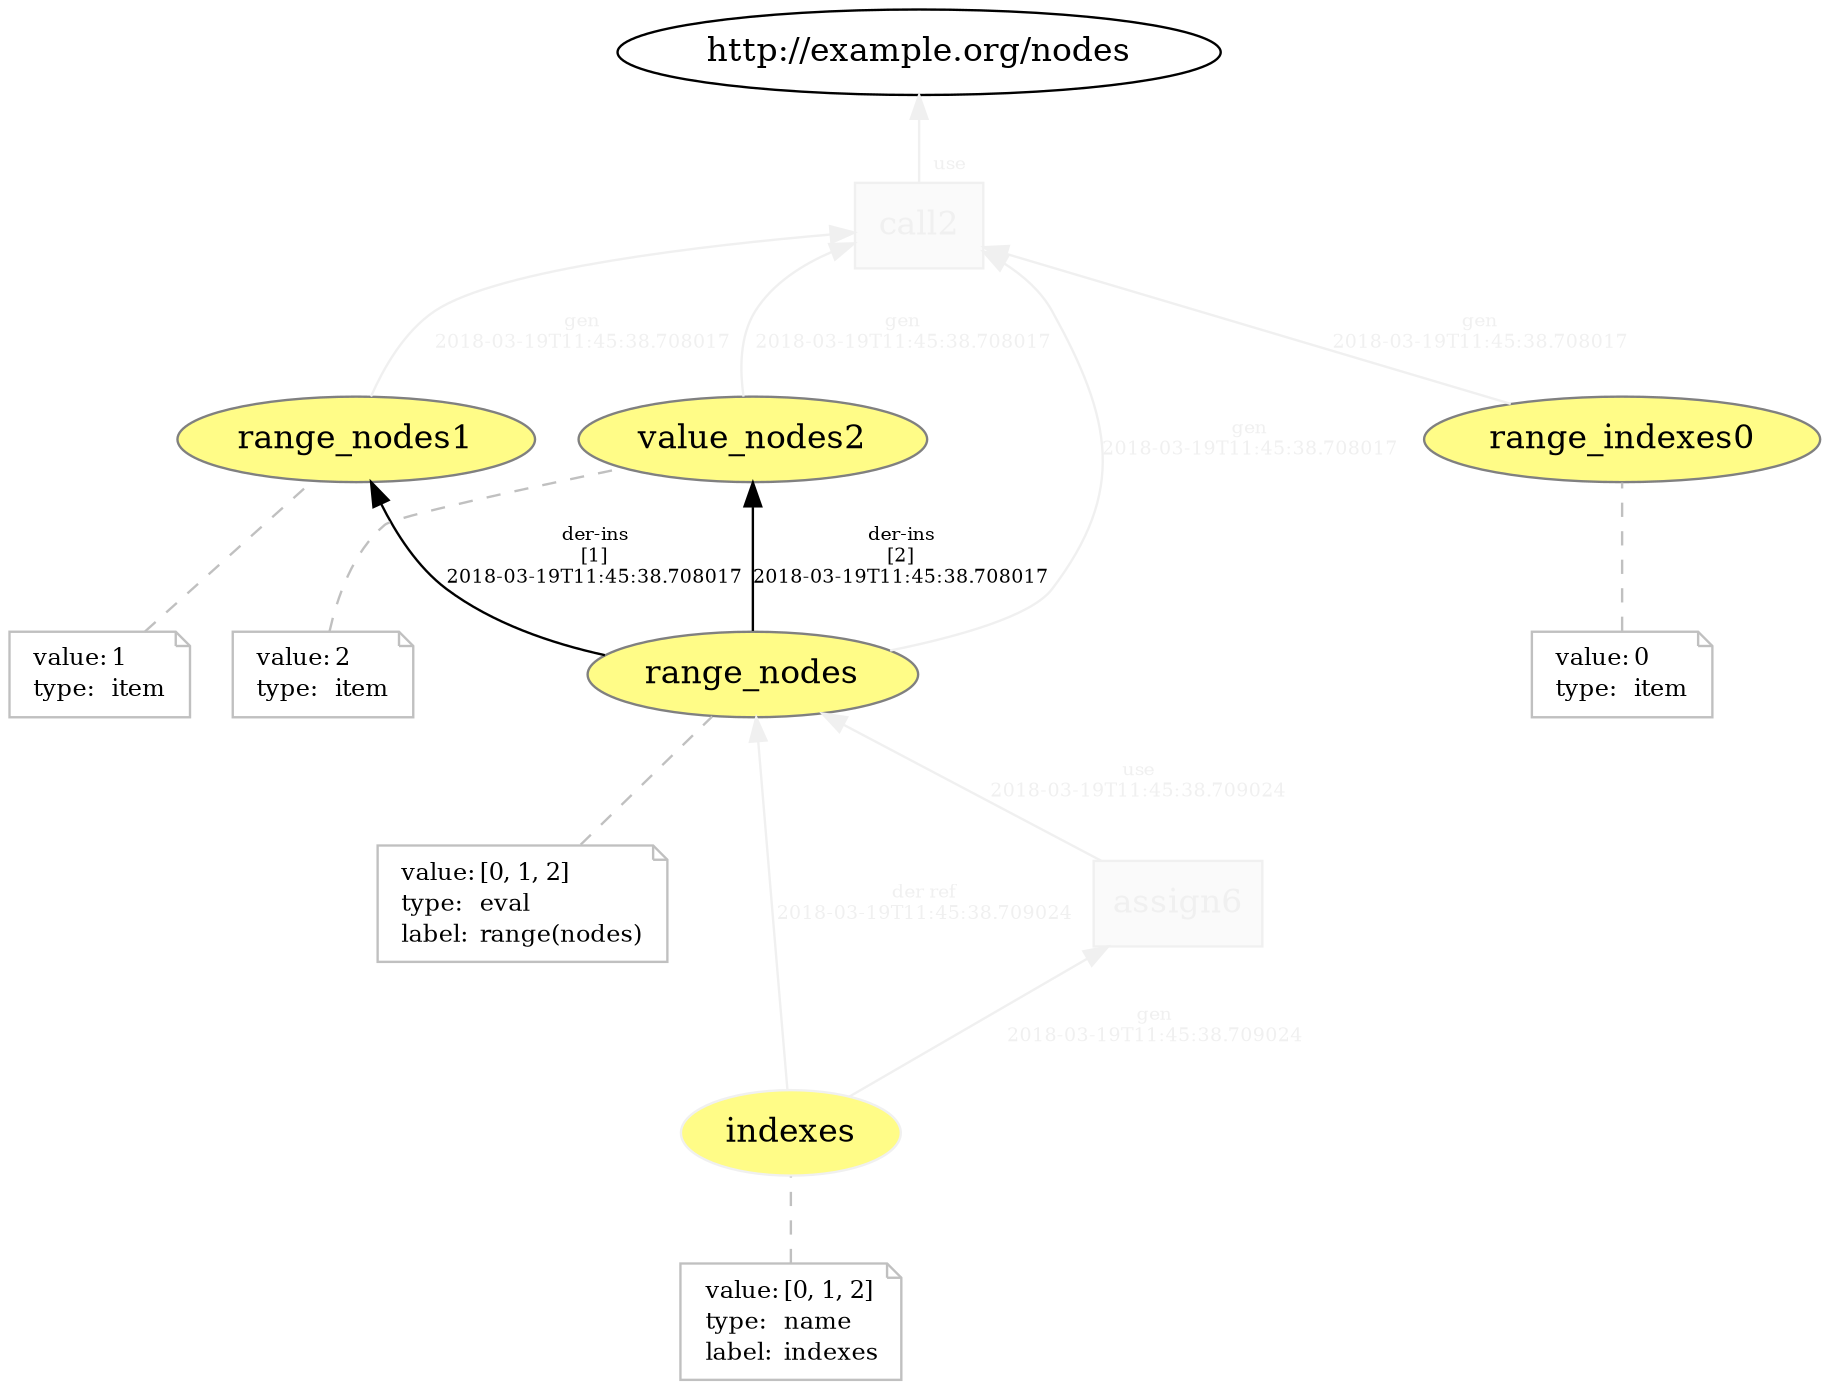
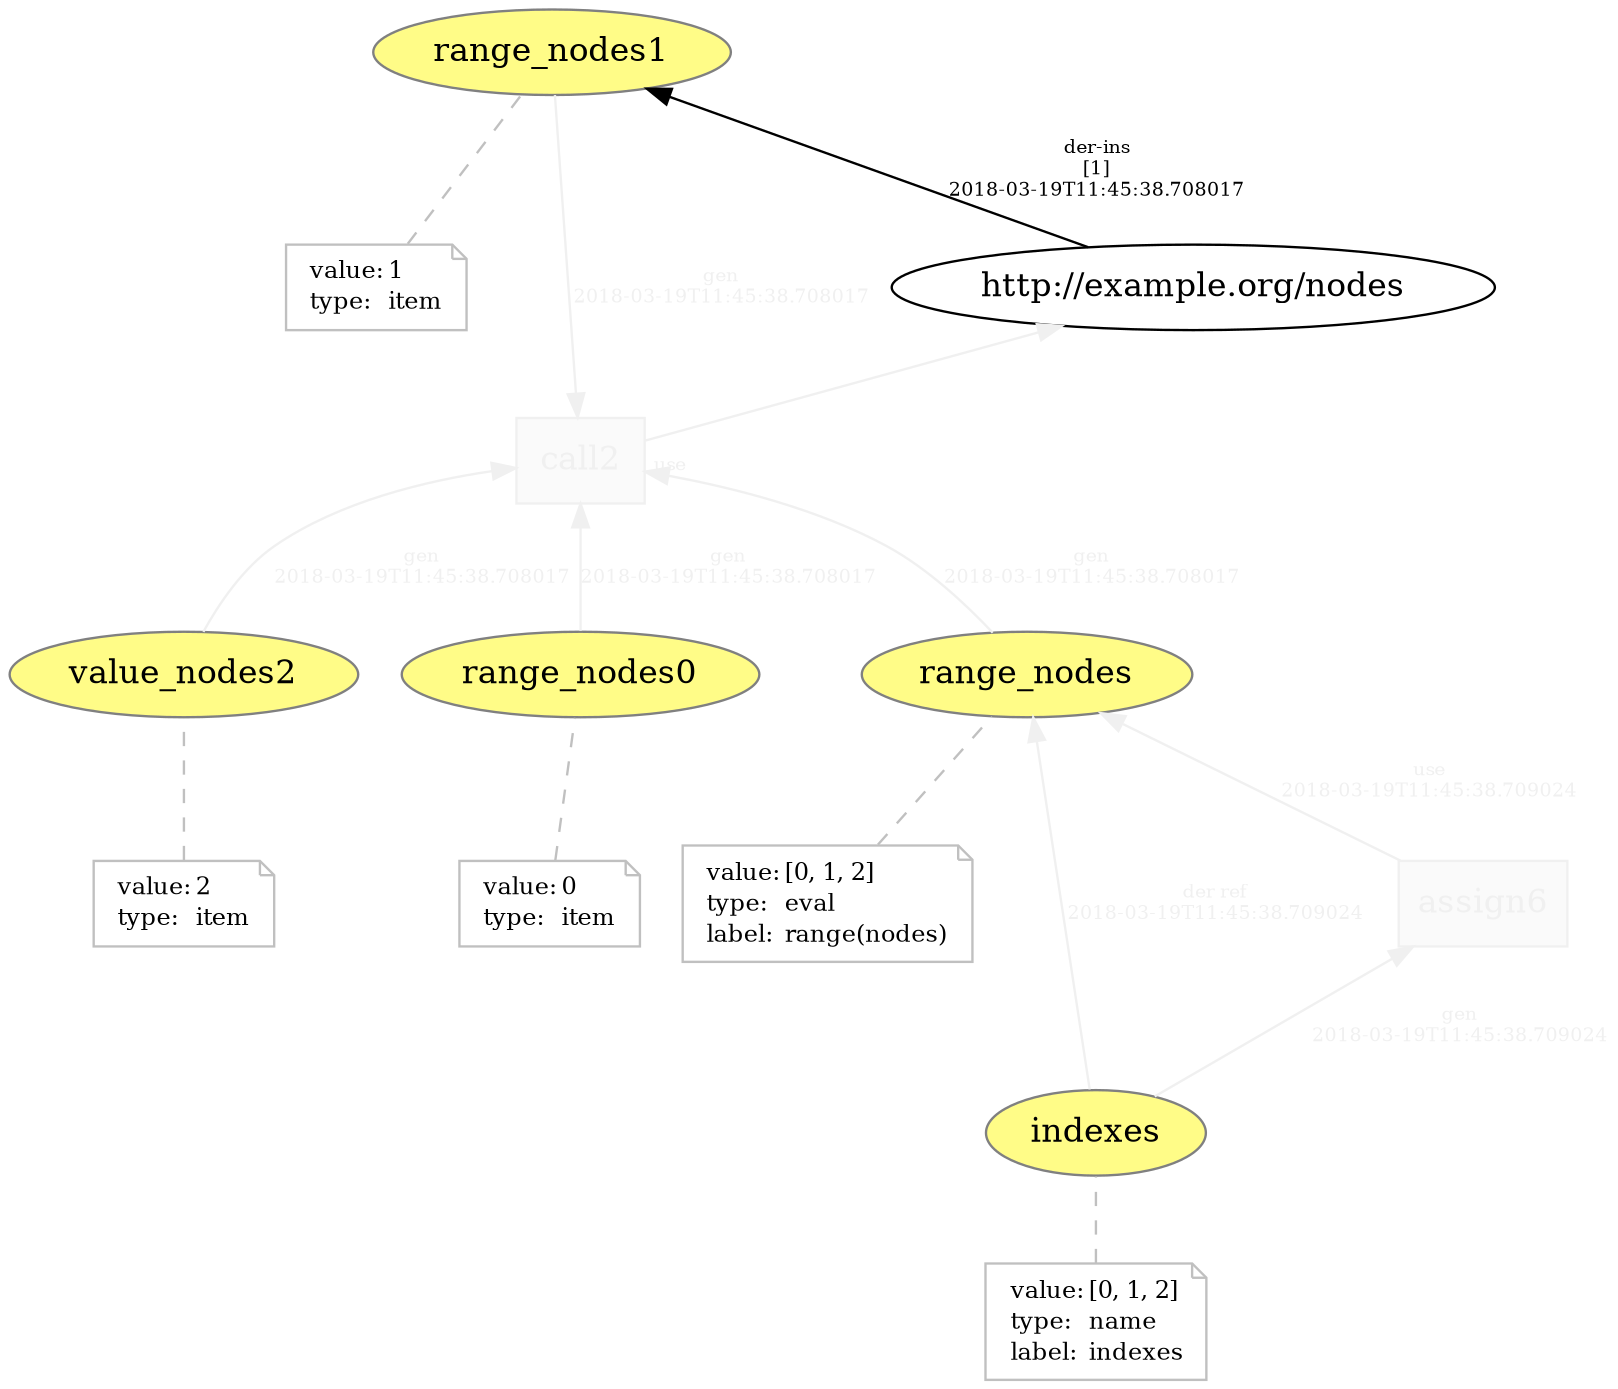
node "range_indexes0": label "range_indexes0" -> "range_nodes0"
edge "range_nodes" -> "value_nodes2": removed, label "der-ins [2] 2018-03-19T11:45:38.708017"
edge "range_nodes" -> "range_nodes1": now "http://example.org/nodes" -> "range_nodes1"
node "indexes": color #f0f0f0 -> #808080
